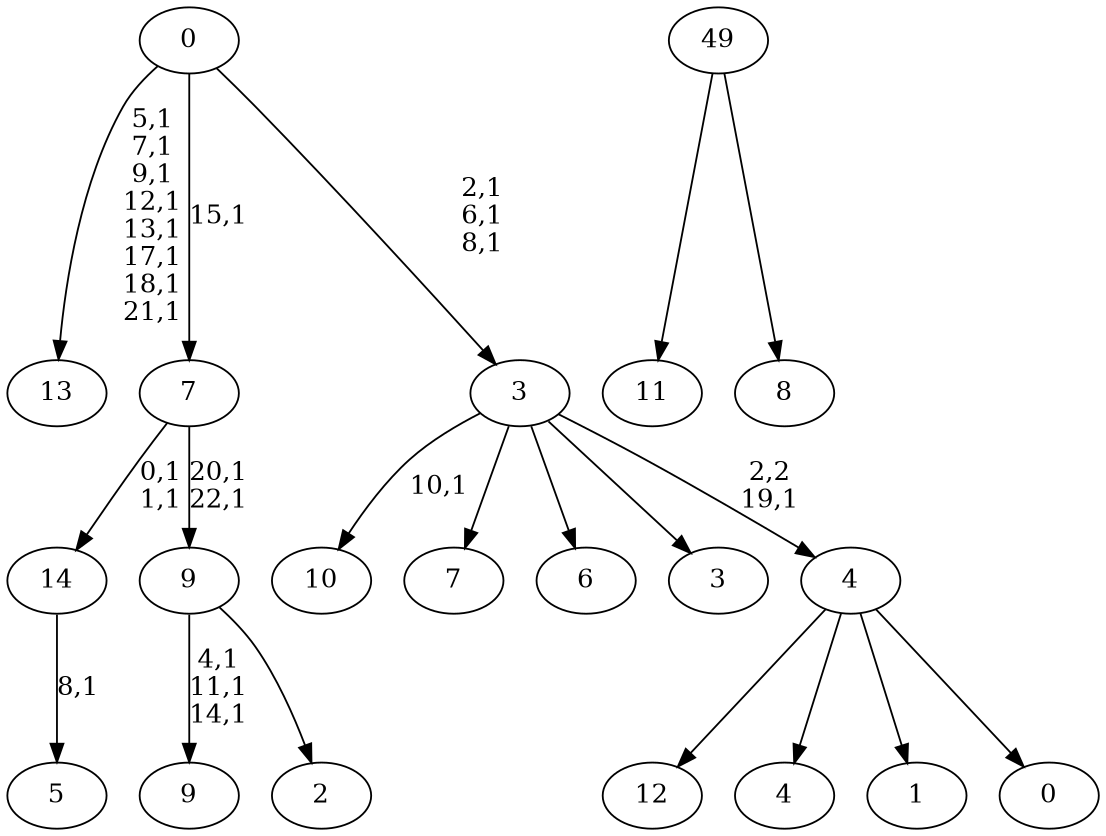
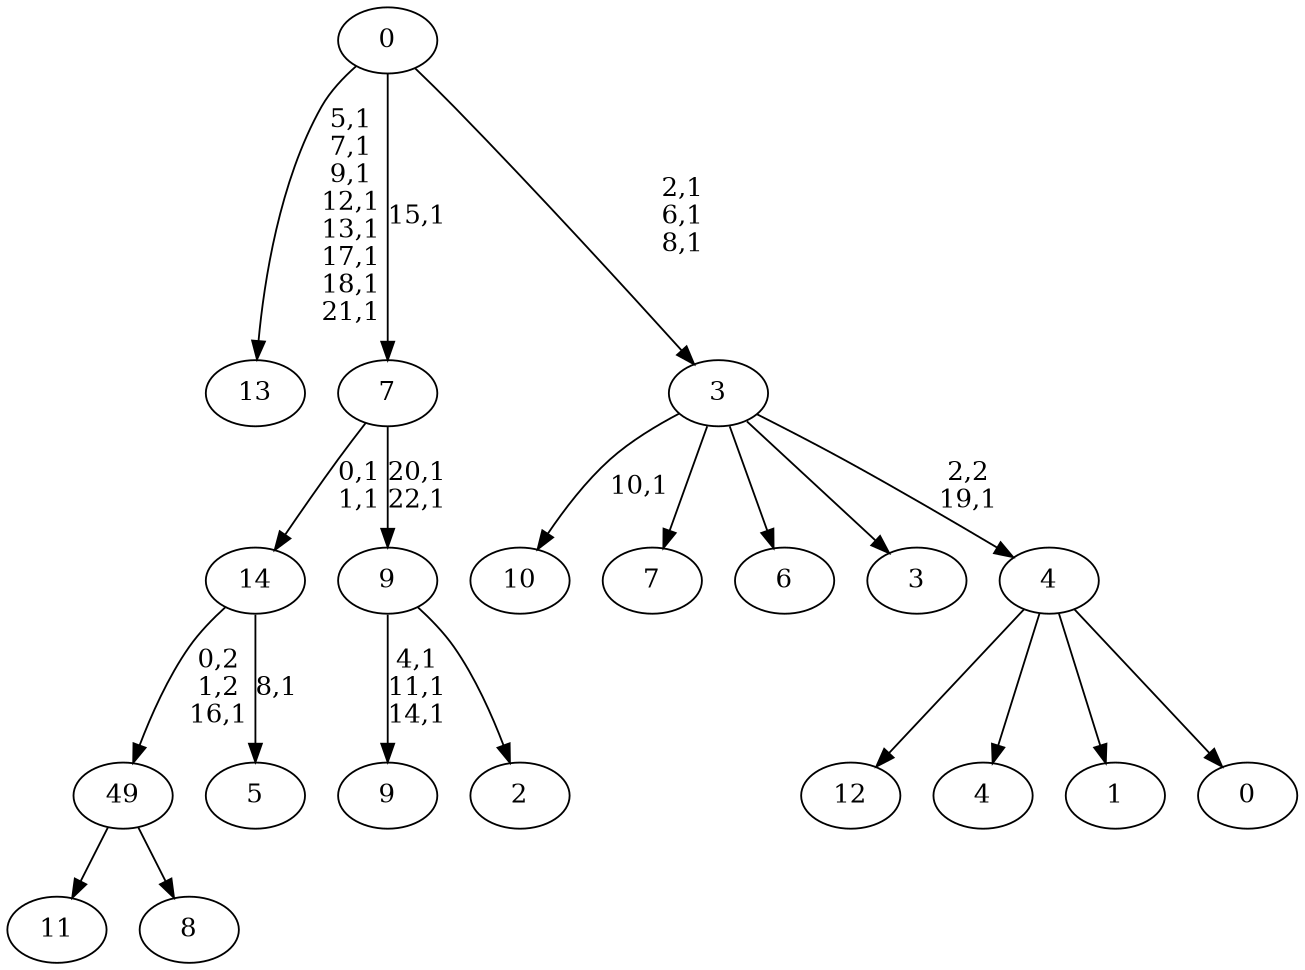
edge "14" -> "49": added, label "0,2 1,2 16,1"
